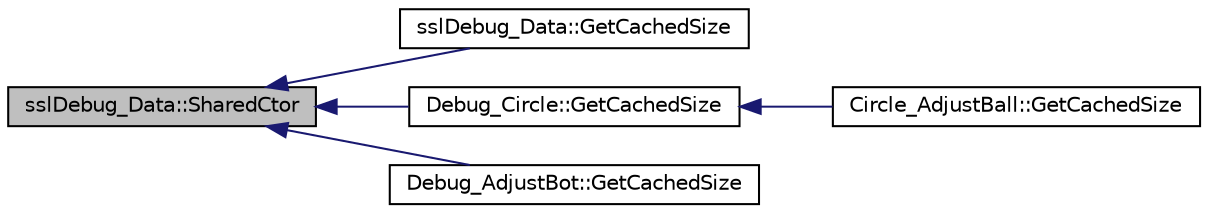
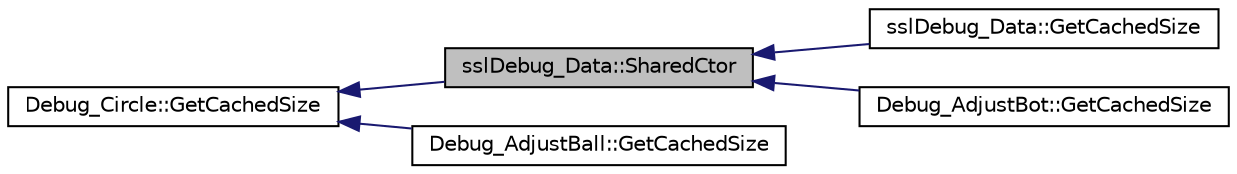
edge "Debug_Circle::GetCachedSize" -> "sslDebug_Data::SharedCtor": reversed
node "Circle_AdjustBall::GetCachedSize": label "Circle_AdjustBall::GetCachedSize" -> "Debug_AdjustBall::GetCachedSize"
